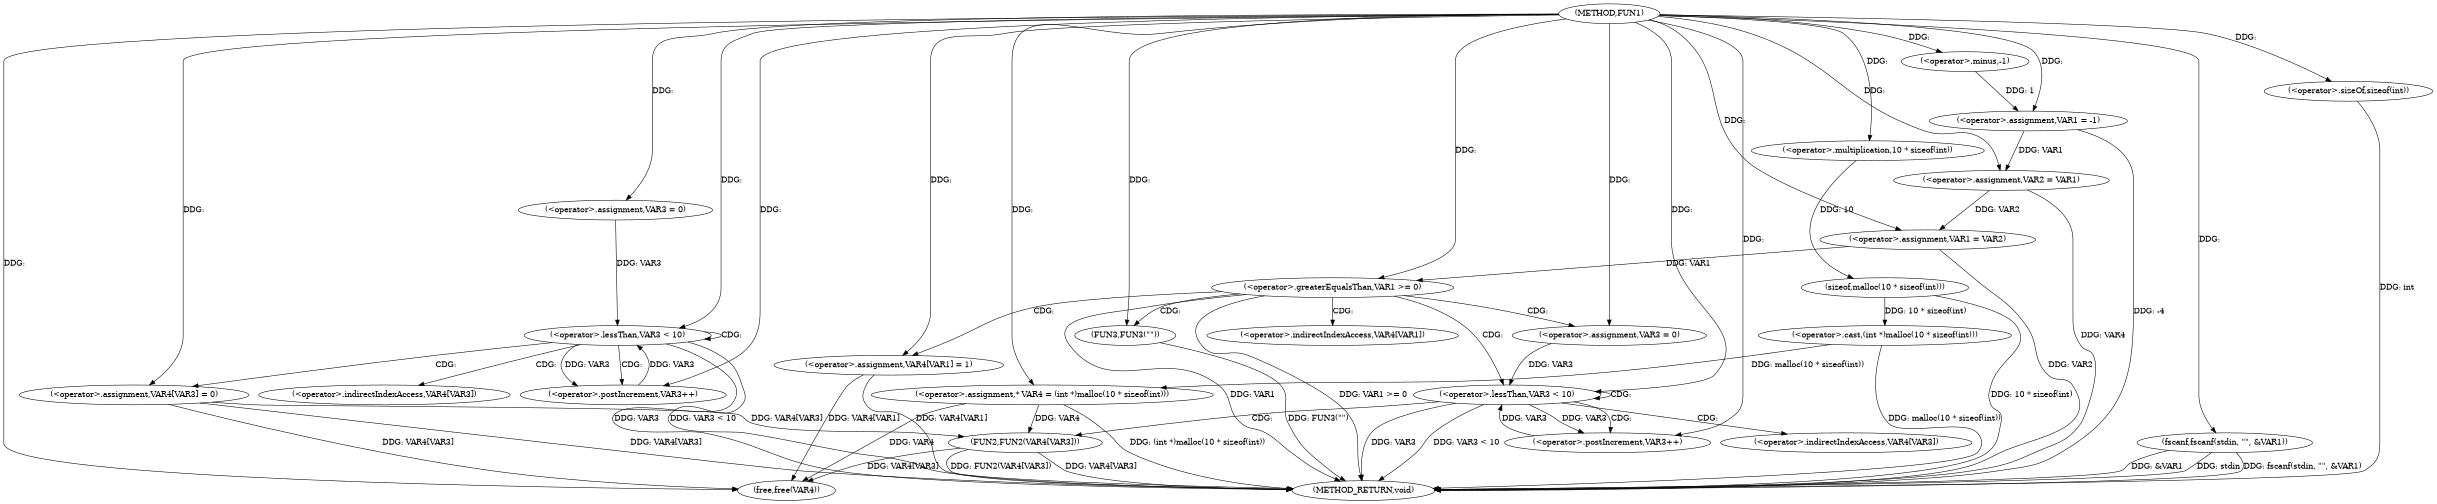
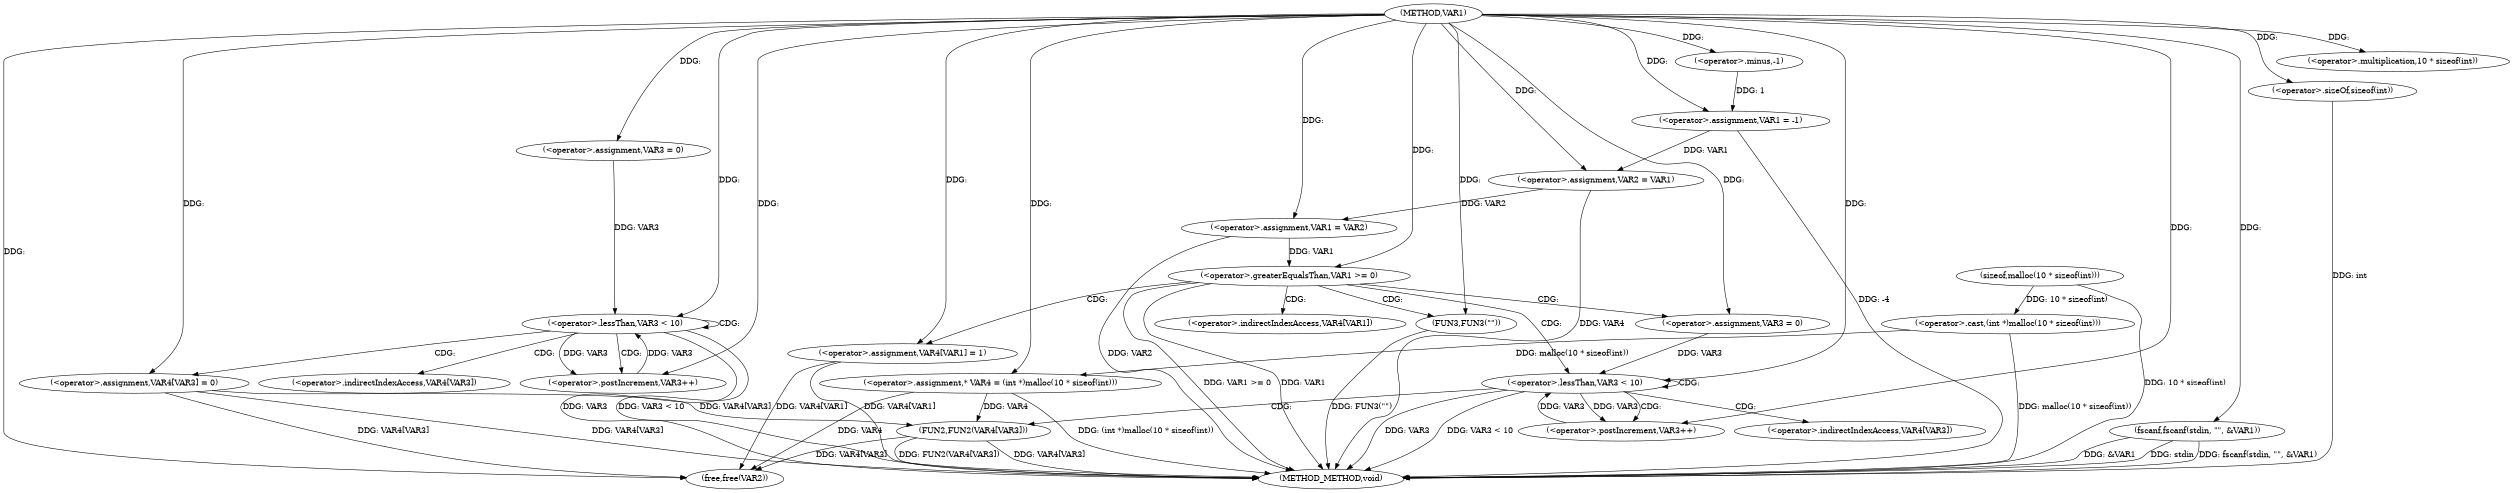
node "(METHOD,FUN1)": label "(METHOD,FUN1)" -> "(METHOD,VAR1)"
edge "(<operator>.multiplication,10 * sizeof(int))" -> "(sizeof,malloc(10 * sizeof(int)))": removed, label "DDG: 10"
node "(free,free(VAR4))": label "(free,free(VAR4))" -> "(free,free(VAR2))"
node "(METHOD_RETURN,void)": label "(METHOD_RETURN,void)" -> "(METHOD_METHOD,void)"
